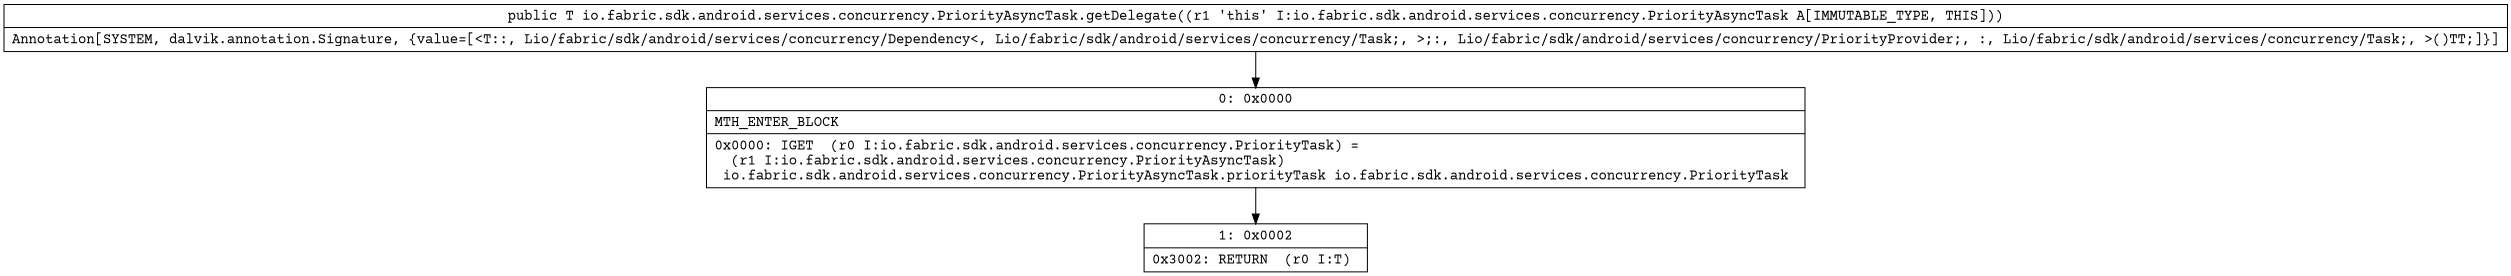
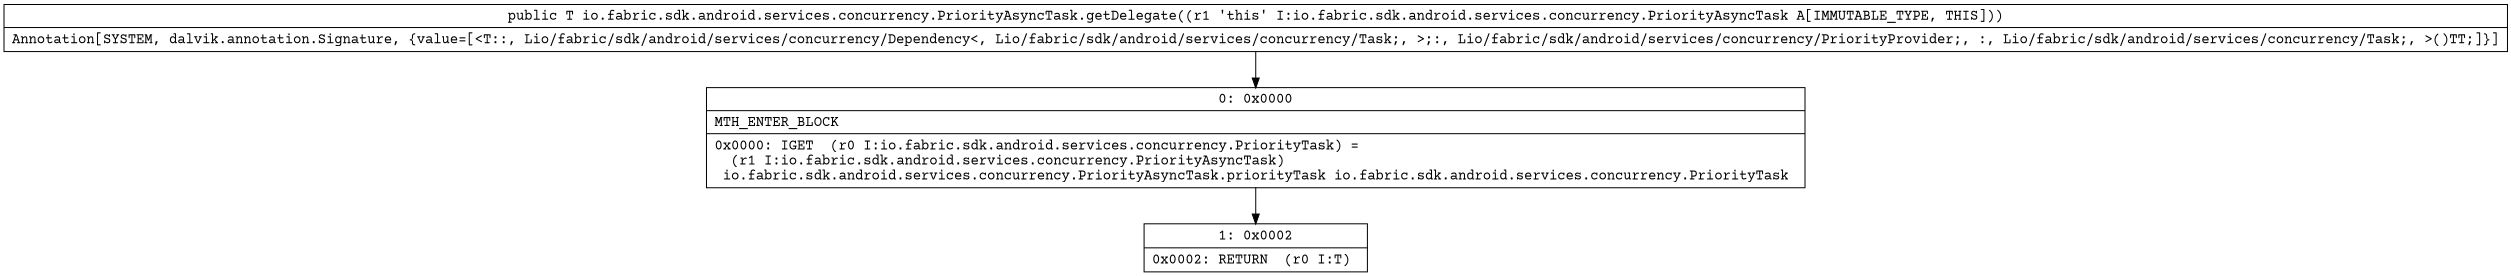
node "1: 0x0002": text "0x3002: RETURN  (r0 I:T)" -> "0x0002: RETURN  (r0 I:T)"
